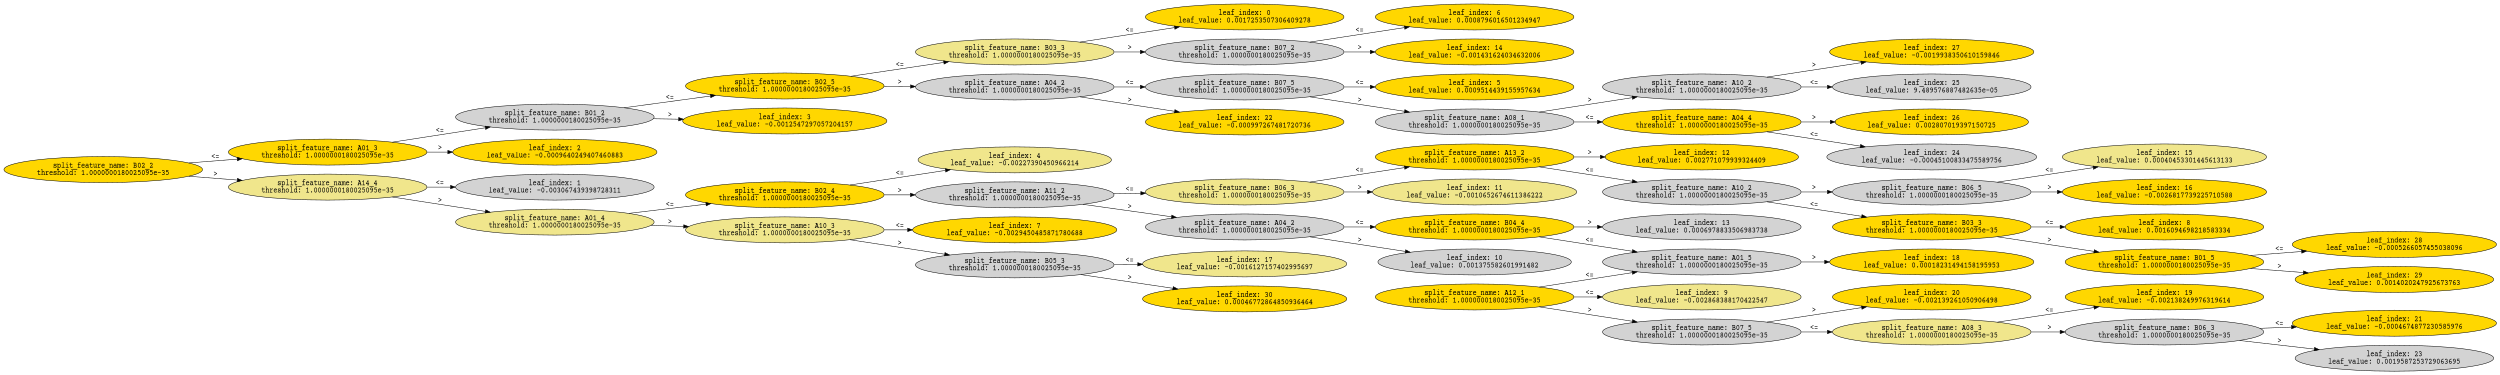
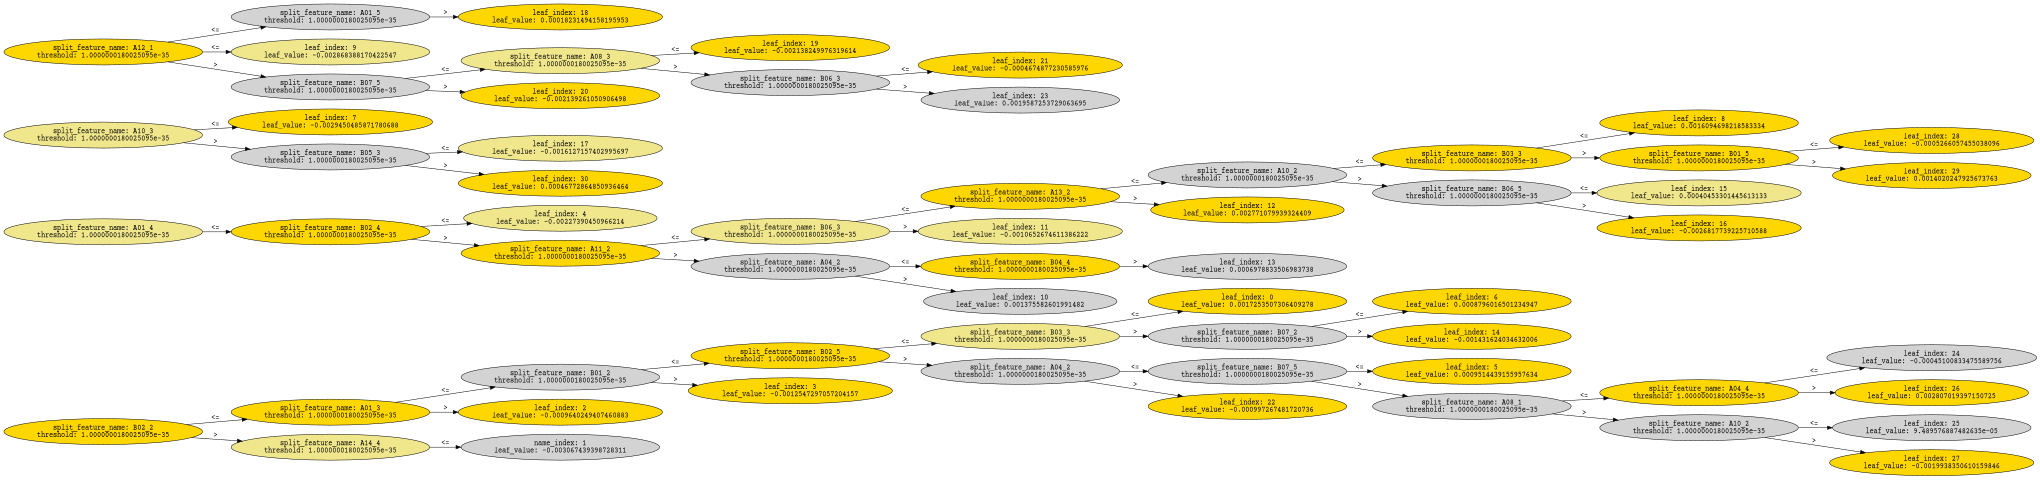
node "leaf_index: 1 leaf_value: -0.003067439398728311": label "leaf_index: 1 leaf_value: -0.003067439398728311" -> "name_index: 1 leaf_value: -0.003067439398728311"
node "split_feature_name: A11_2 threshold: 1.0000000180025095e-35": fillcolor lightgrey -> gold
edge "split_feature_name: A14_4 threshold: 1.0000000180025095e-35" -> "split_feature_name: A01_4 threshold: 1.0000000180025095e-35": removed, label ">"
edge "split_feature_name: A01_4 threshold: 1.0000000180025095e-35" -> "split_feature_name: A10_3 threshold: 1.0000000180025095e-35": removed, label ">"
edge "split_feature_name: B04_4 threshold: 1.0000000180025095e-35" -> "split_feature_name: A01_5 threshold: 1.0000000180025095e-35": removed, label "<="
